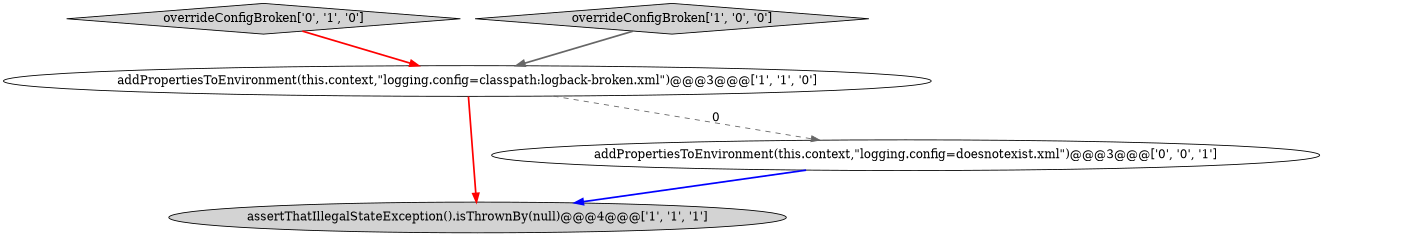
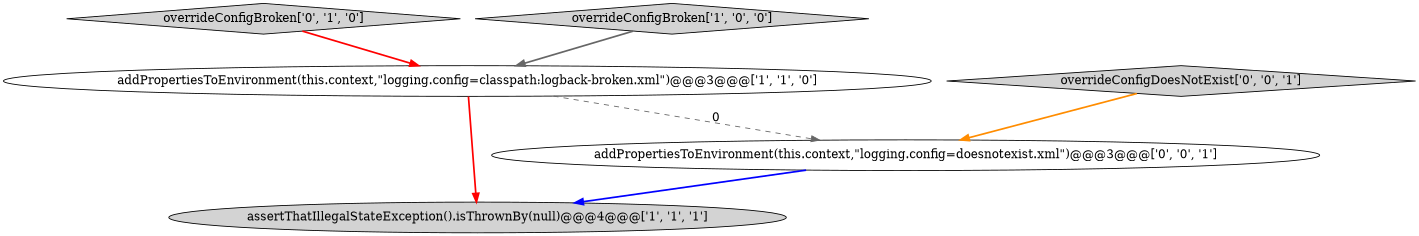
node "overrideConfigDoesNotExist['0', '0', '1']": added
